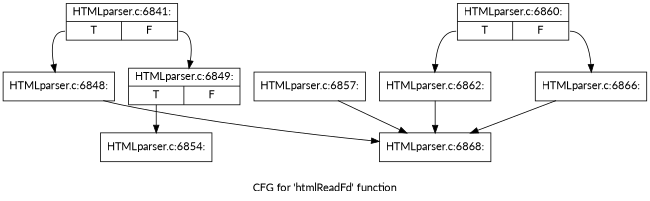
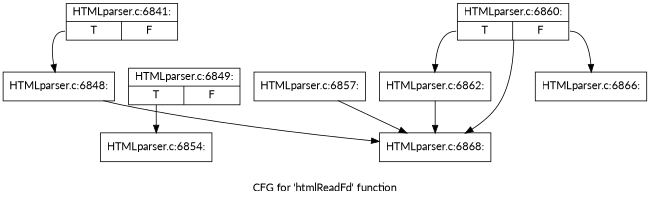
edge "HTMLparser.c:6841:" -> "HTMLparser.c:6849:": removed
edge "HTMLparser.c:6866:" -> "HTMLparser.c:6868:": now "HTMLparser.c:6860:" -> "HTMLparser.c:6868:"
